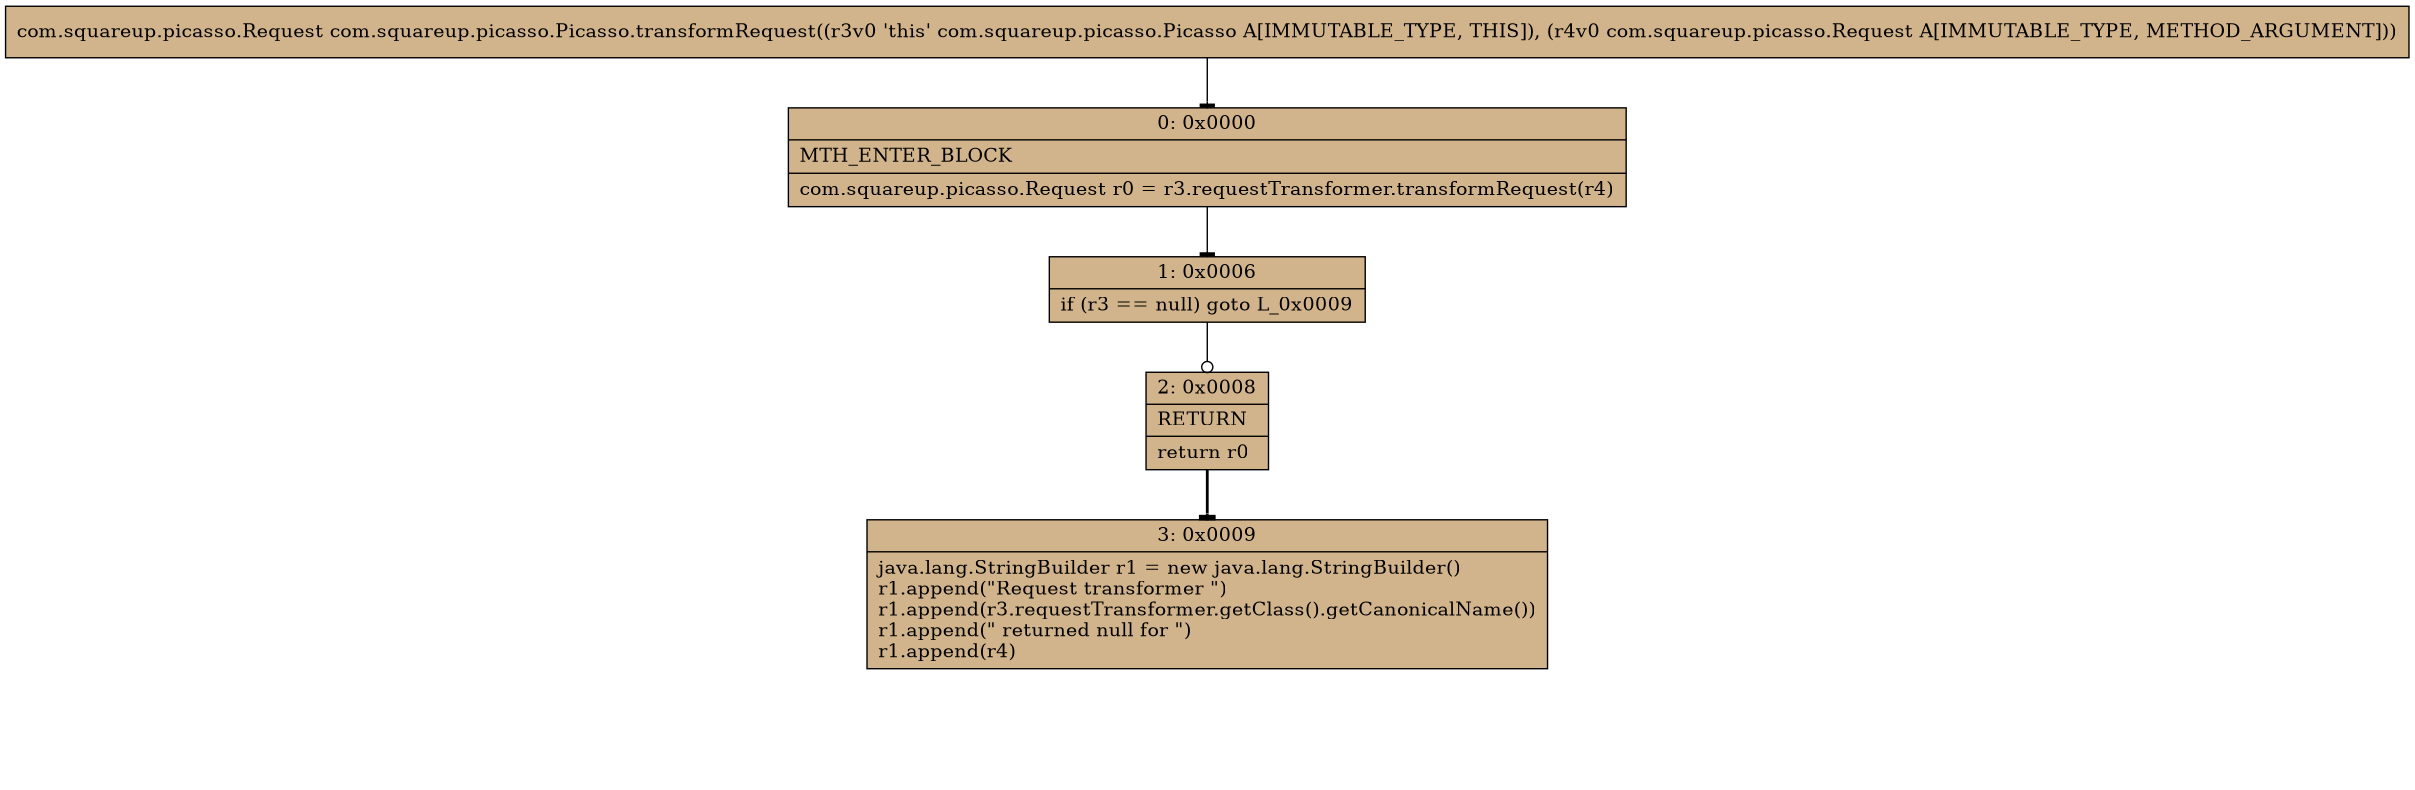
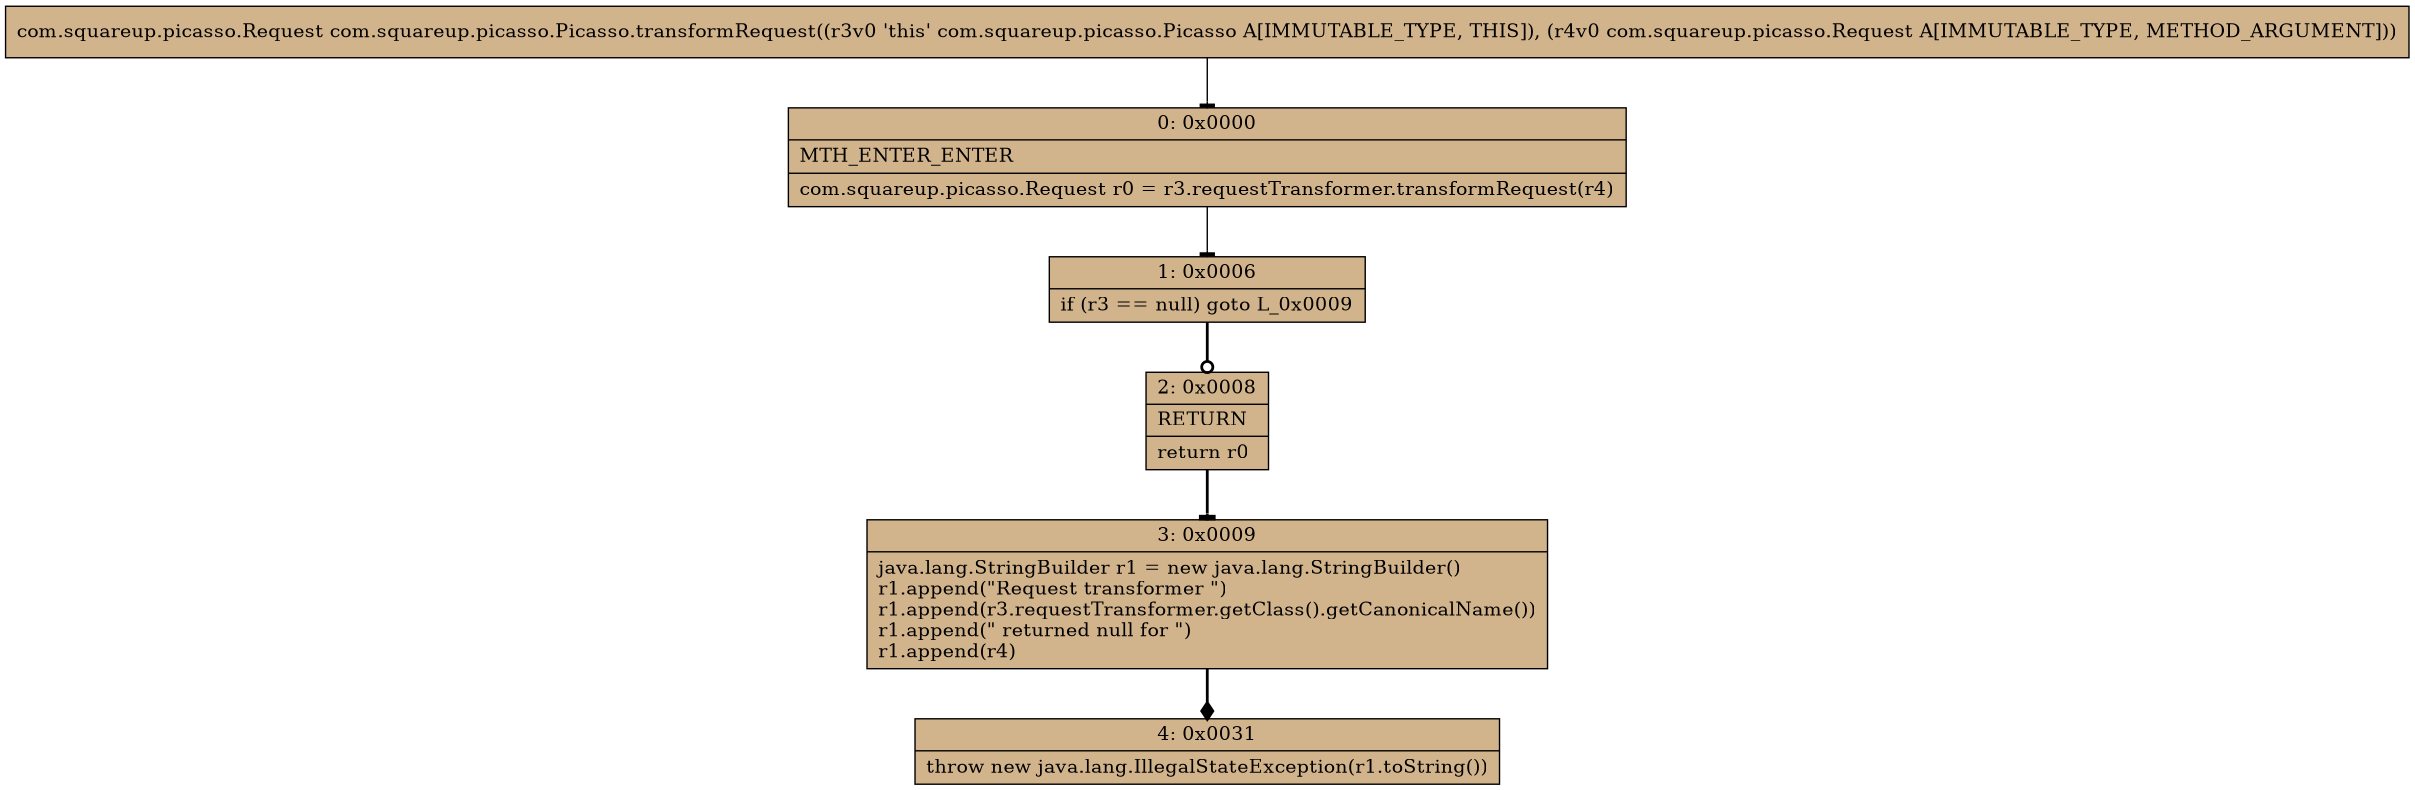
node "0: 0x0000": text "MTH_ENTER_BLOCK" -> "MTH_ENTER_ENTER"
edge "1: 0x0006" -> "2: 0x0008": style solid -> bold
node "4: 0x0031": added
